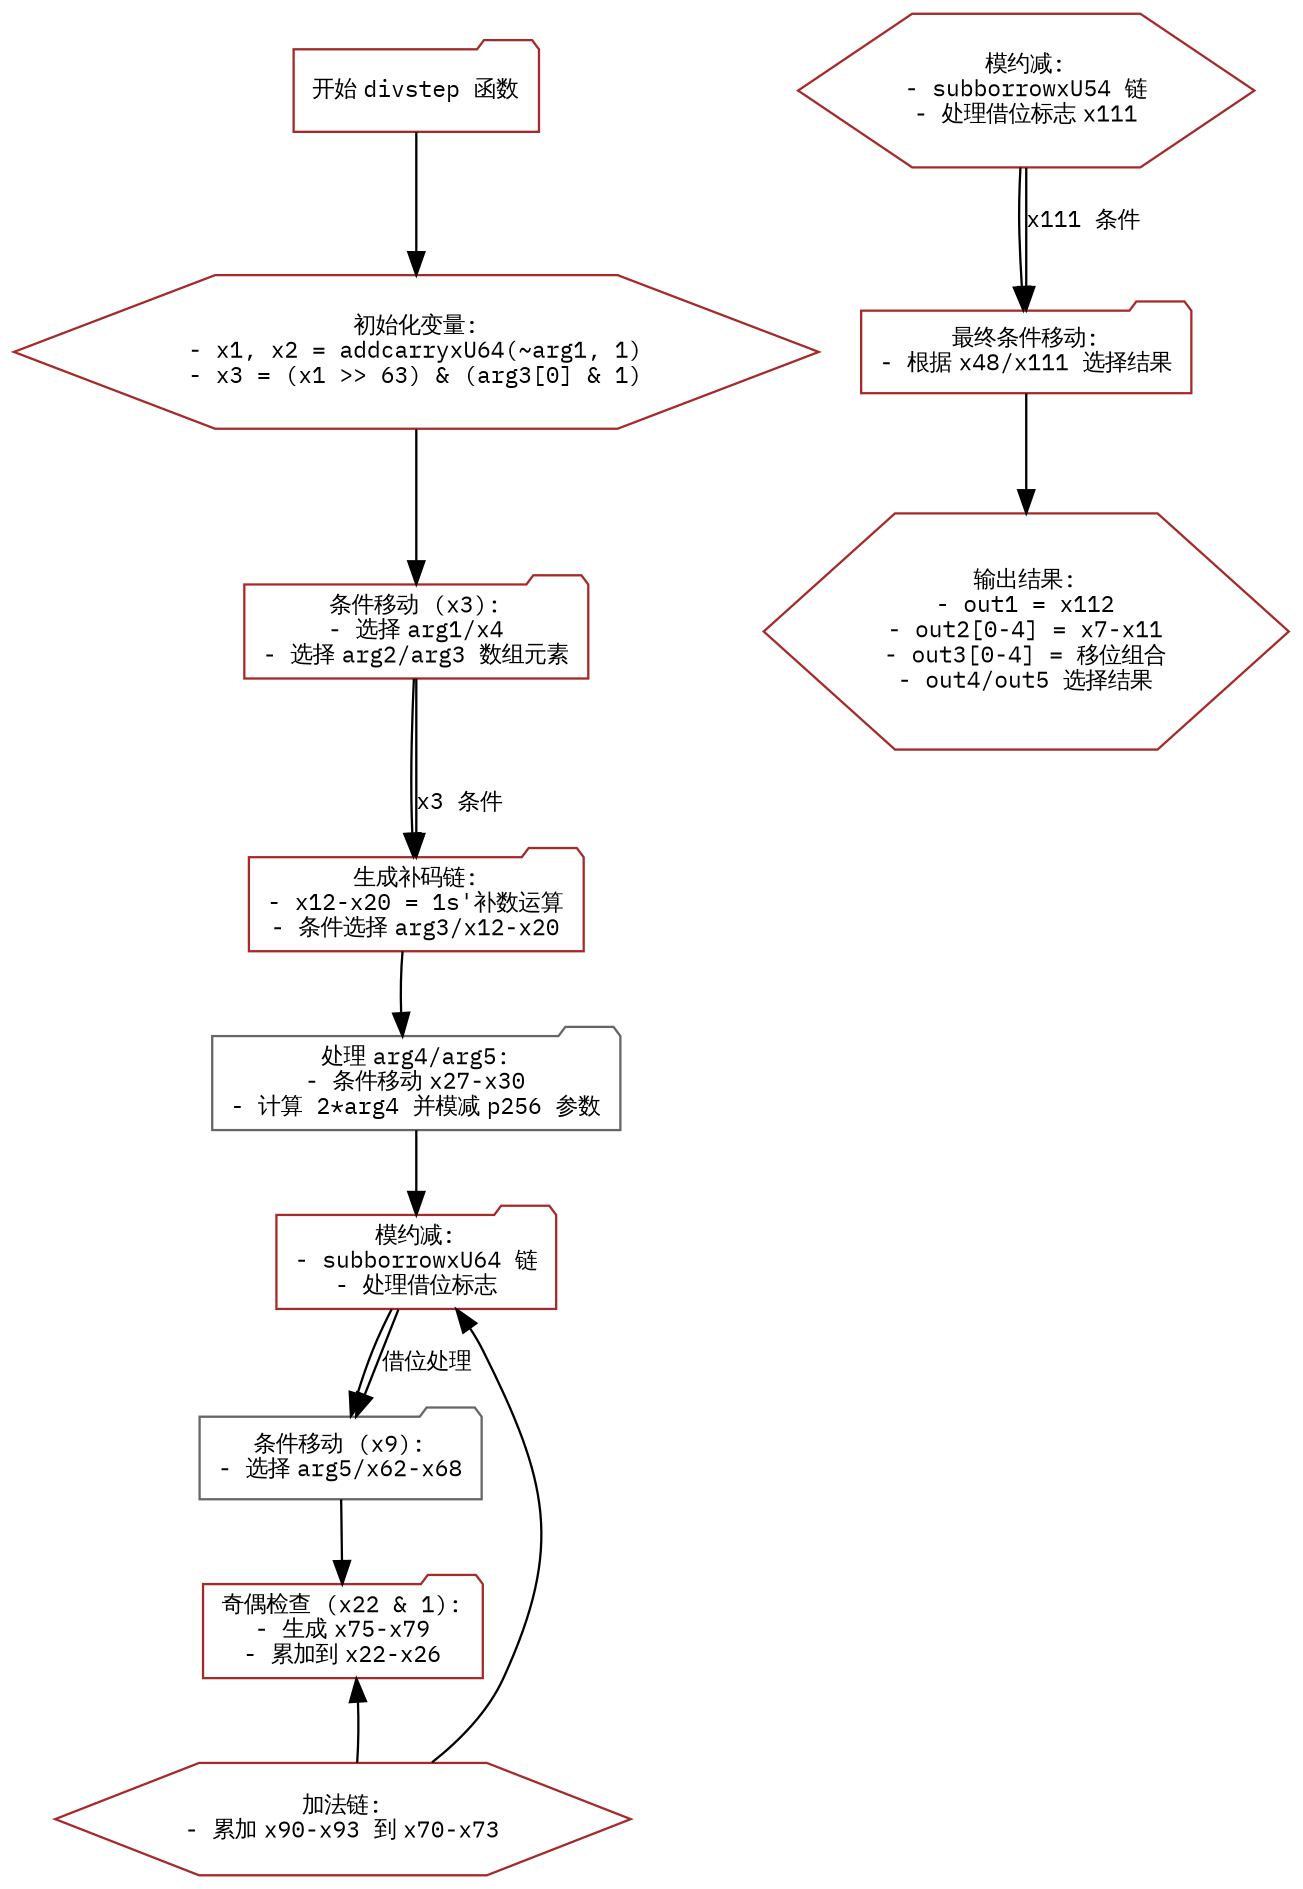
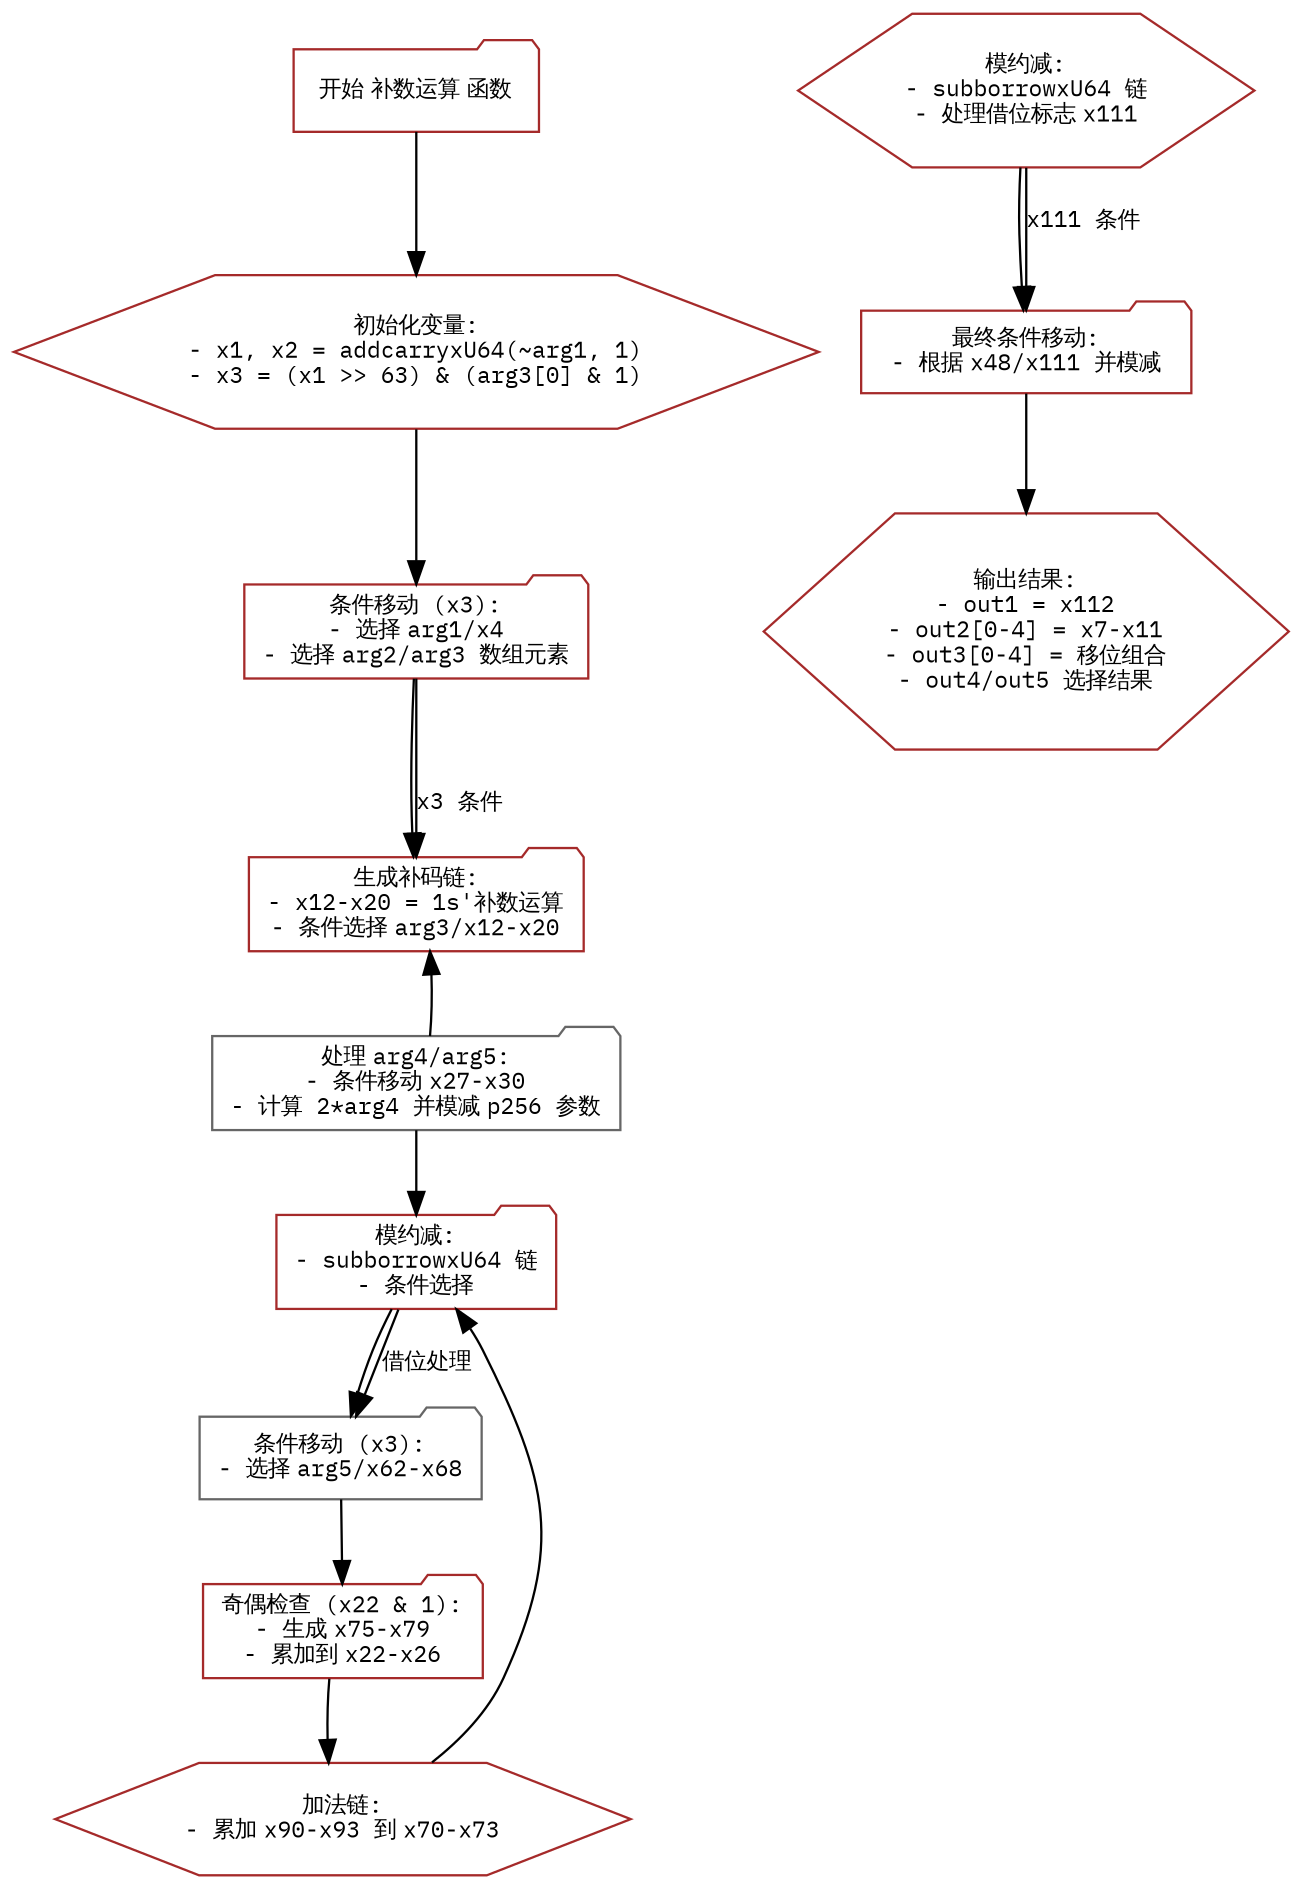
node "开始 divstep 函数": label "开始 divstep 函数" -> "开始 补数运算 函数"
node "模约减: - subborrowxU54 链 - 处理借位标志 x111": label "模约减: - subborrowxU54 链 - 处理借位标志 x111" -> "模约减: - subborrowxU64 链 - 处理借位标志 x111"
node "最终条件移动: - 根据 x48/x111 选择结果": label "最终条件移动: - 根据 x48/x111 选择结果" -> "最终条件移动: - 根据 x48/x111 并模减"
edge "生成补码链: - x12-x20 = 1s'补数运算 - 条件选择 arg3/x12-x20" -> "处理 arg4/arg5: - 条件移动 x27-x30 - 计算 2*arg4 并模减 p256 参数": reversed
node "模约减: - subborrowxU64 链 - 处理借位标志": label "模约减: - subborrowxU64 链 - 处理借位标志" -> "模约减: - subborrowxU64 链 - 条件选择"
node "条件移动 (x9): - 选择 arg5/x62-x68": label "条件移动 (x9): - 选择 arg5/x62-x68" -> "条件移动 (x3): - 选择 arg5/x62-x68"
edge "加法链: - 累加 x90-x93 到 x70-x73" -> "奇偶检查 (x22 & 1): - 生成 x75-x79 - 累加到 x22-x26": reversed
